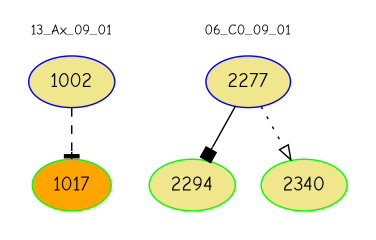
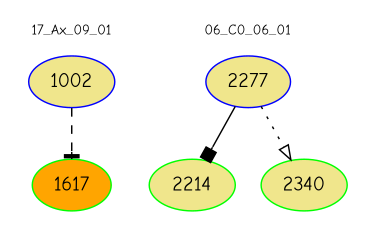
cluster "13_Ax_09_01": label "13_Ax_09_01" -> "17_Ax_09_01"
cluster "06_C0_09_01": label "06_C0_09_01" -> "06_C0_06_01"
node "1017": label "1017" -> "1617"
node "2294": label "2294" -> "2214"
